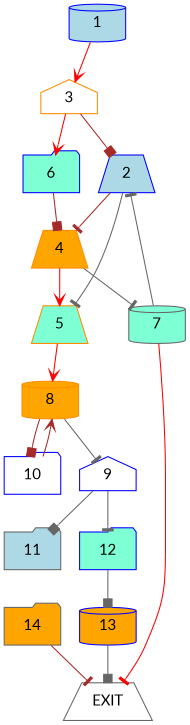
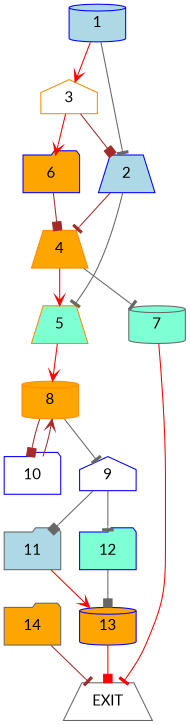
node "6": fillcolor aquamarine -> orange
edge "7" -> "2": now "1" -> "2"
edge "11" -> "13": added
edge "13" -> "EXIT": color gray40 -> red
